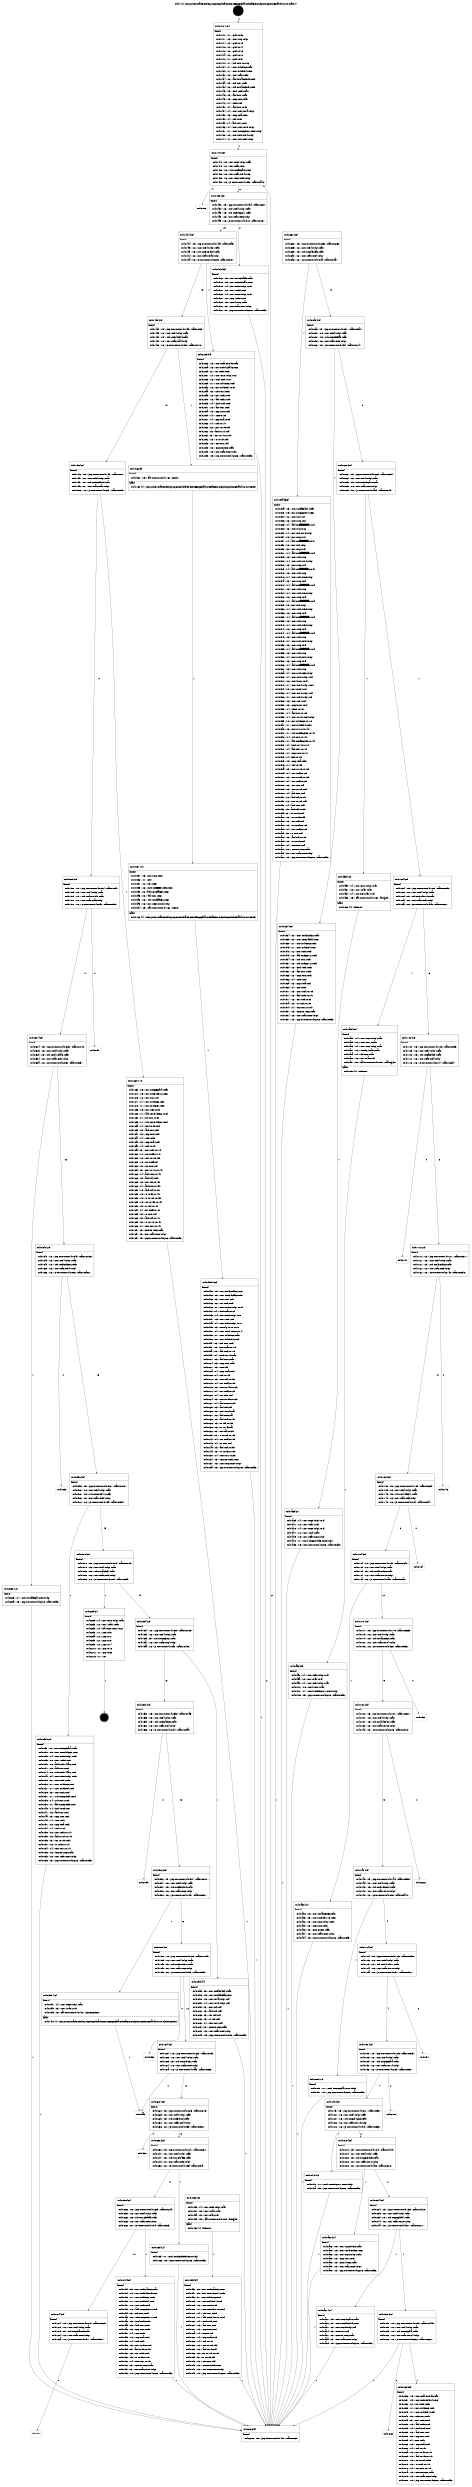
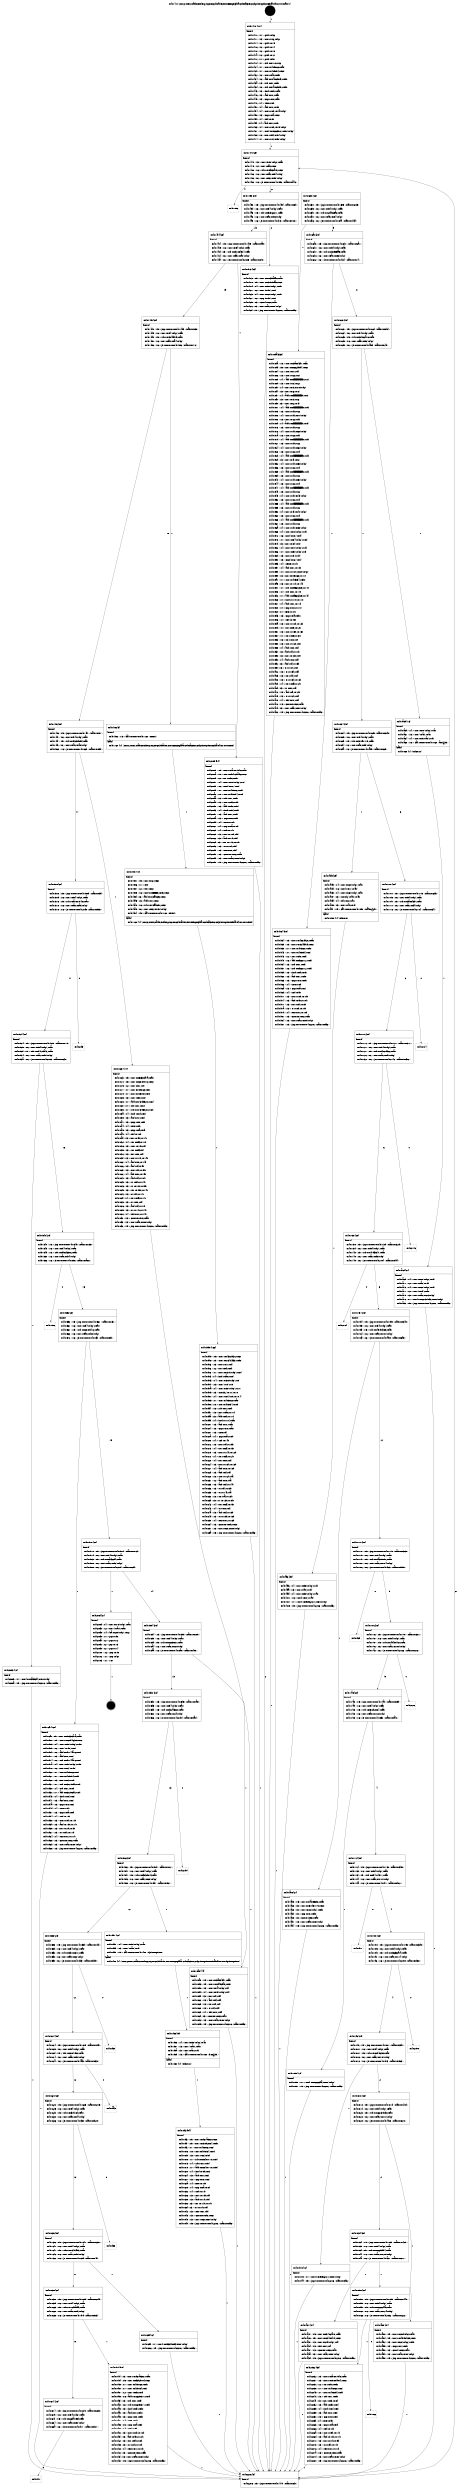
edge "0x401dd7 [12]" -> "0x401aa3": now "0x401dd7 [12]" -> "0x401de3 [15]"
edge "0x401850 [28]" -> "0x402206 [5]": now "0x402032 [83]" -> "0x402206 [5]"
